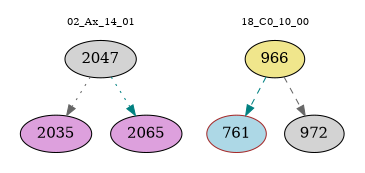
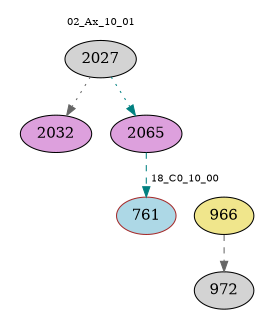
cluster "02_Ax_14_01": label "02_Ax_14_01" -> "02_Ax_10_01"
node "2047": label "2047" -> "2027"
edge "966" -> "761": now "2065" -> "761"
node "2035": label "2035" -> "2032"
